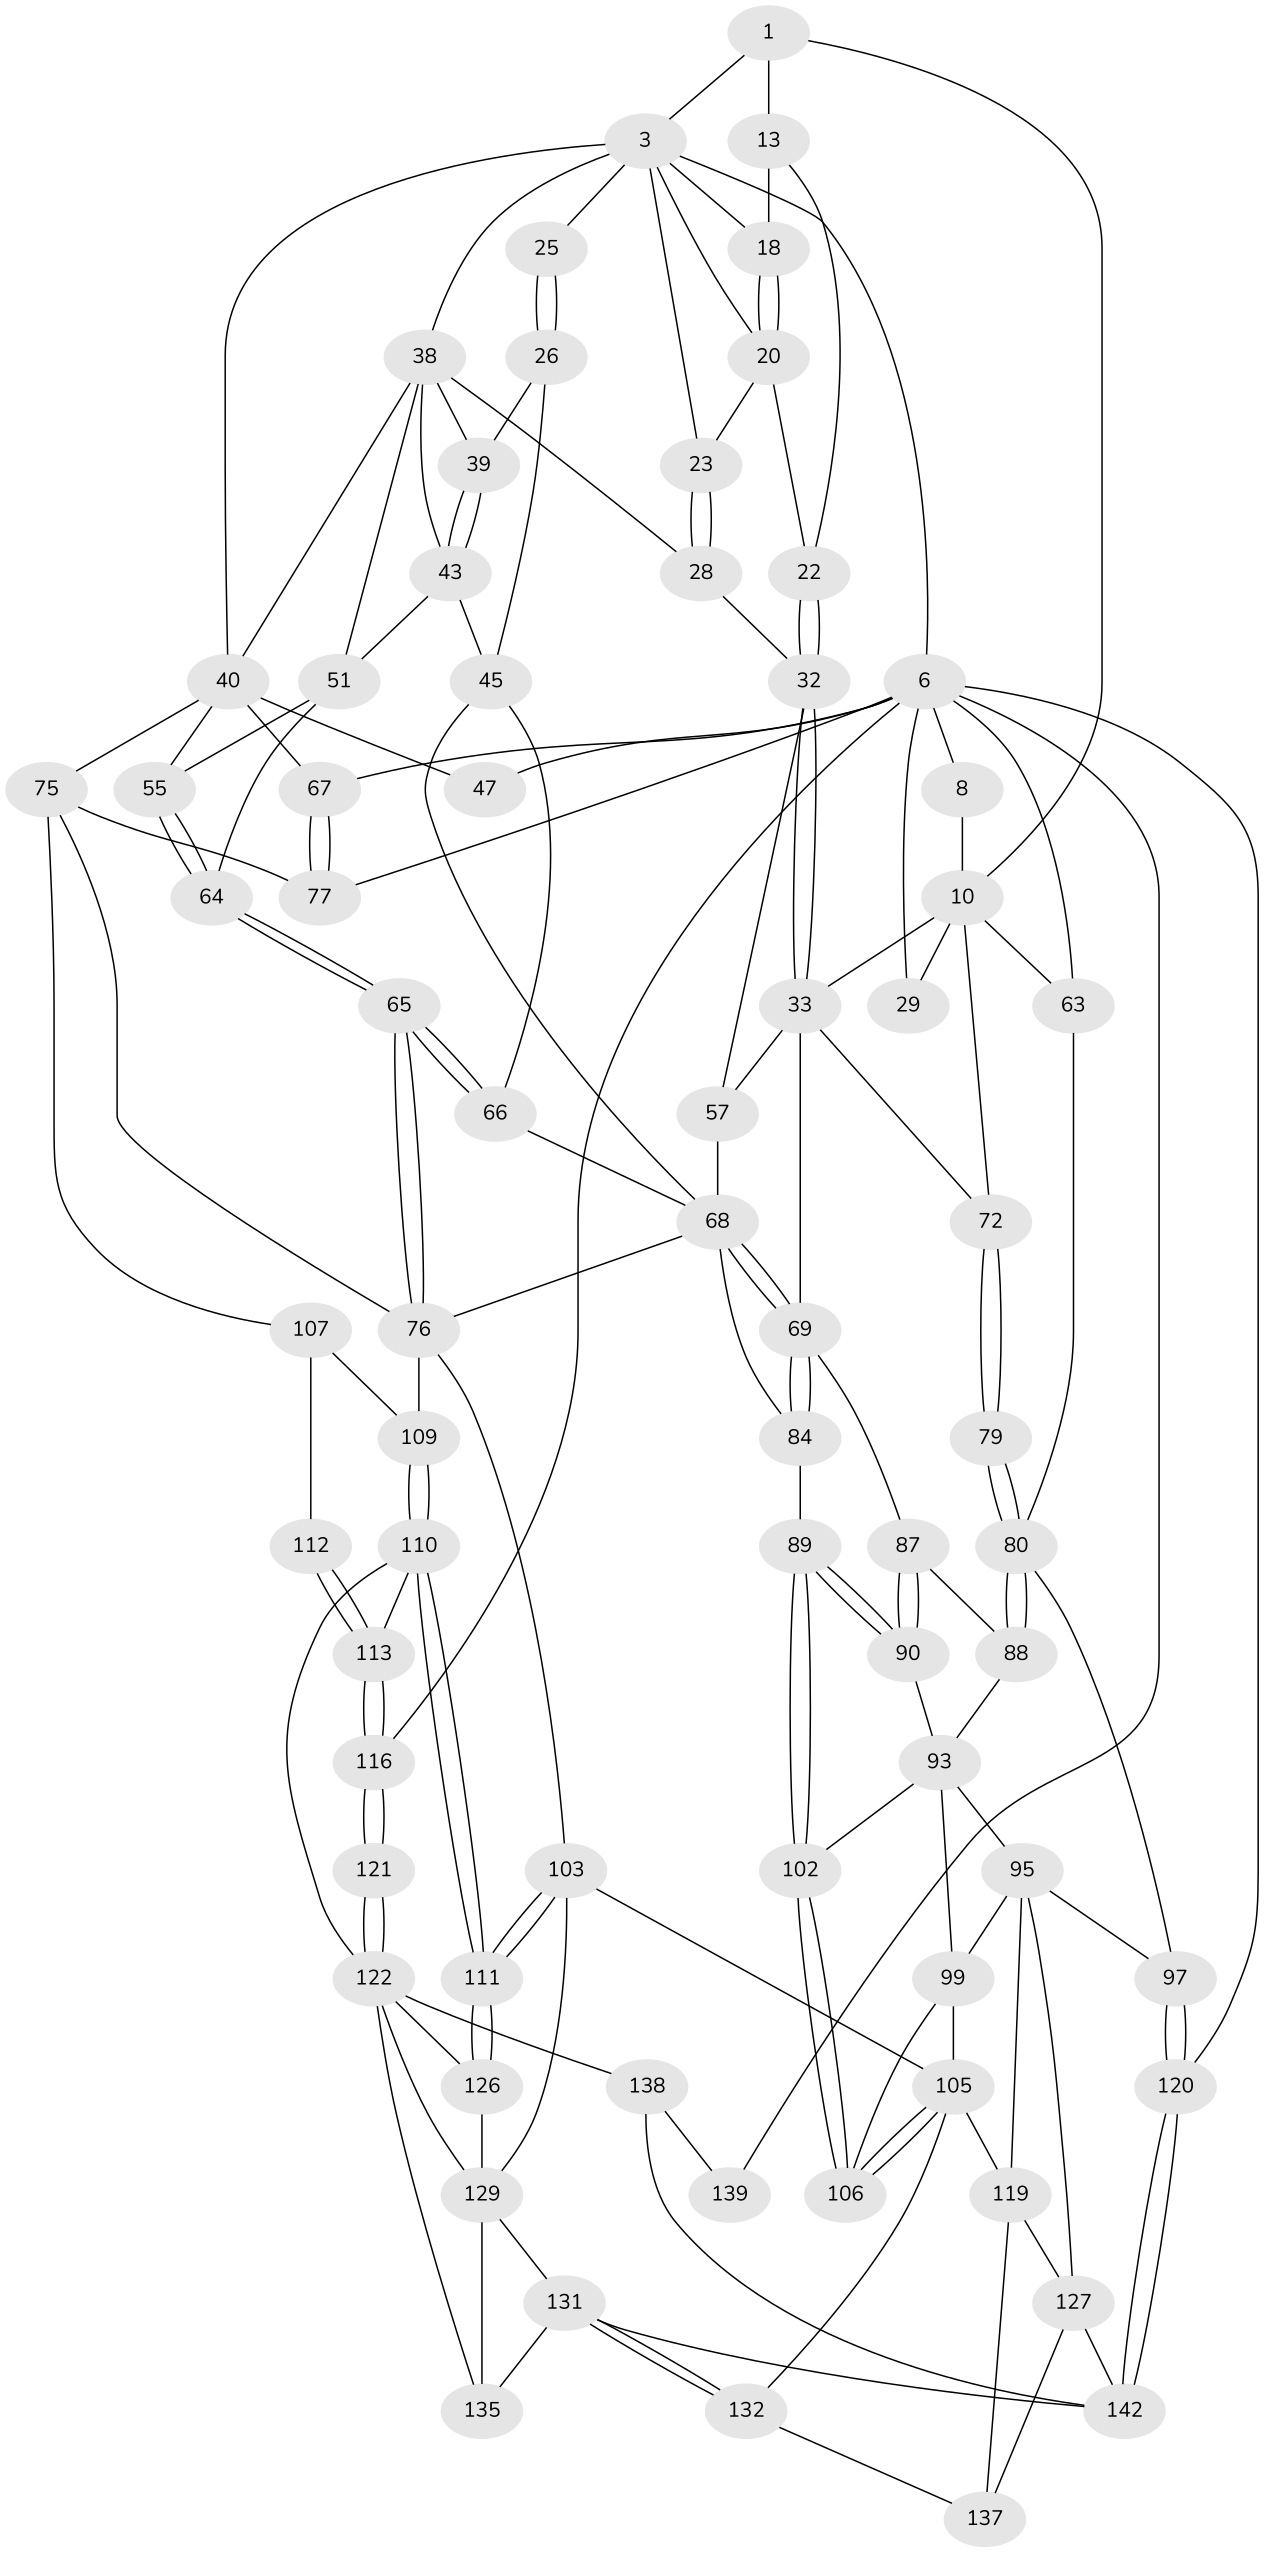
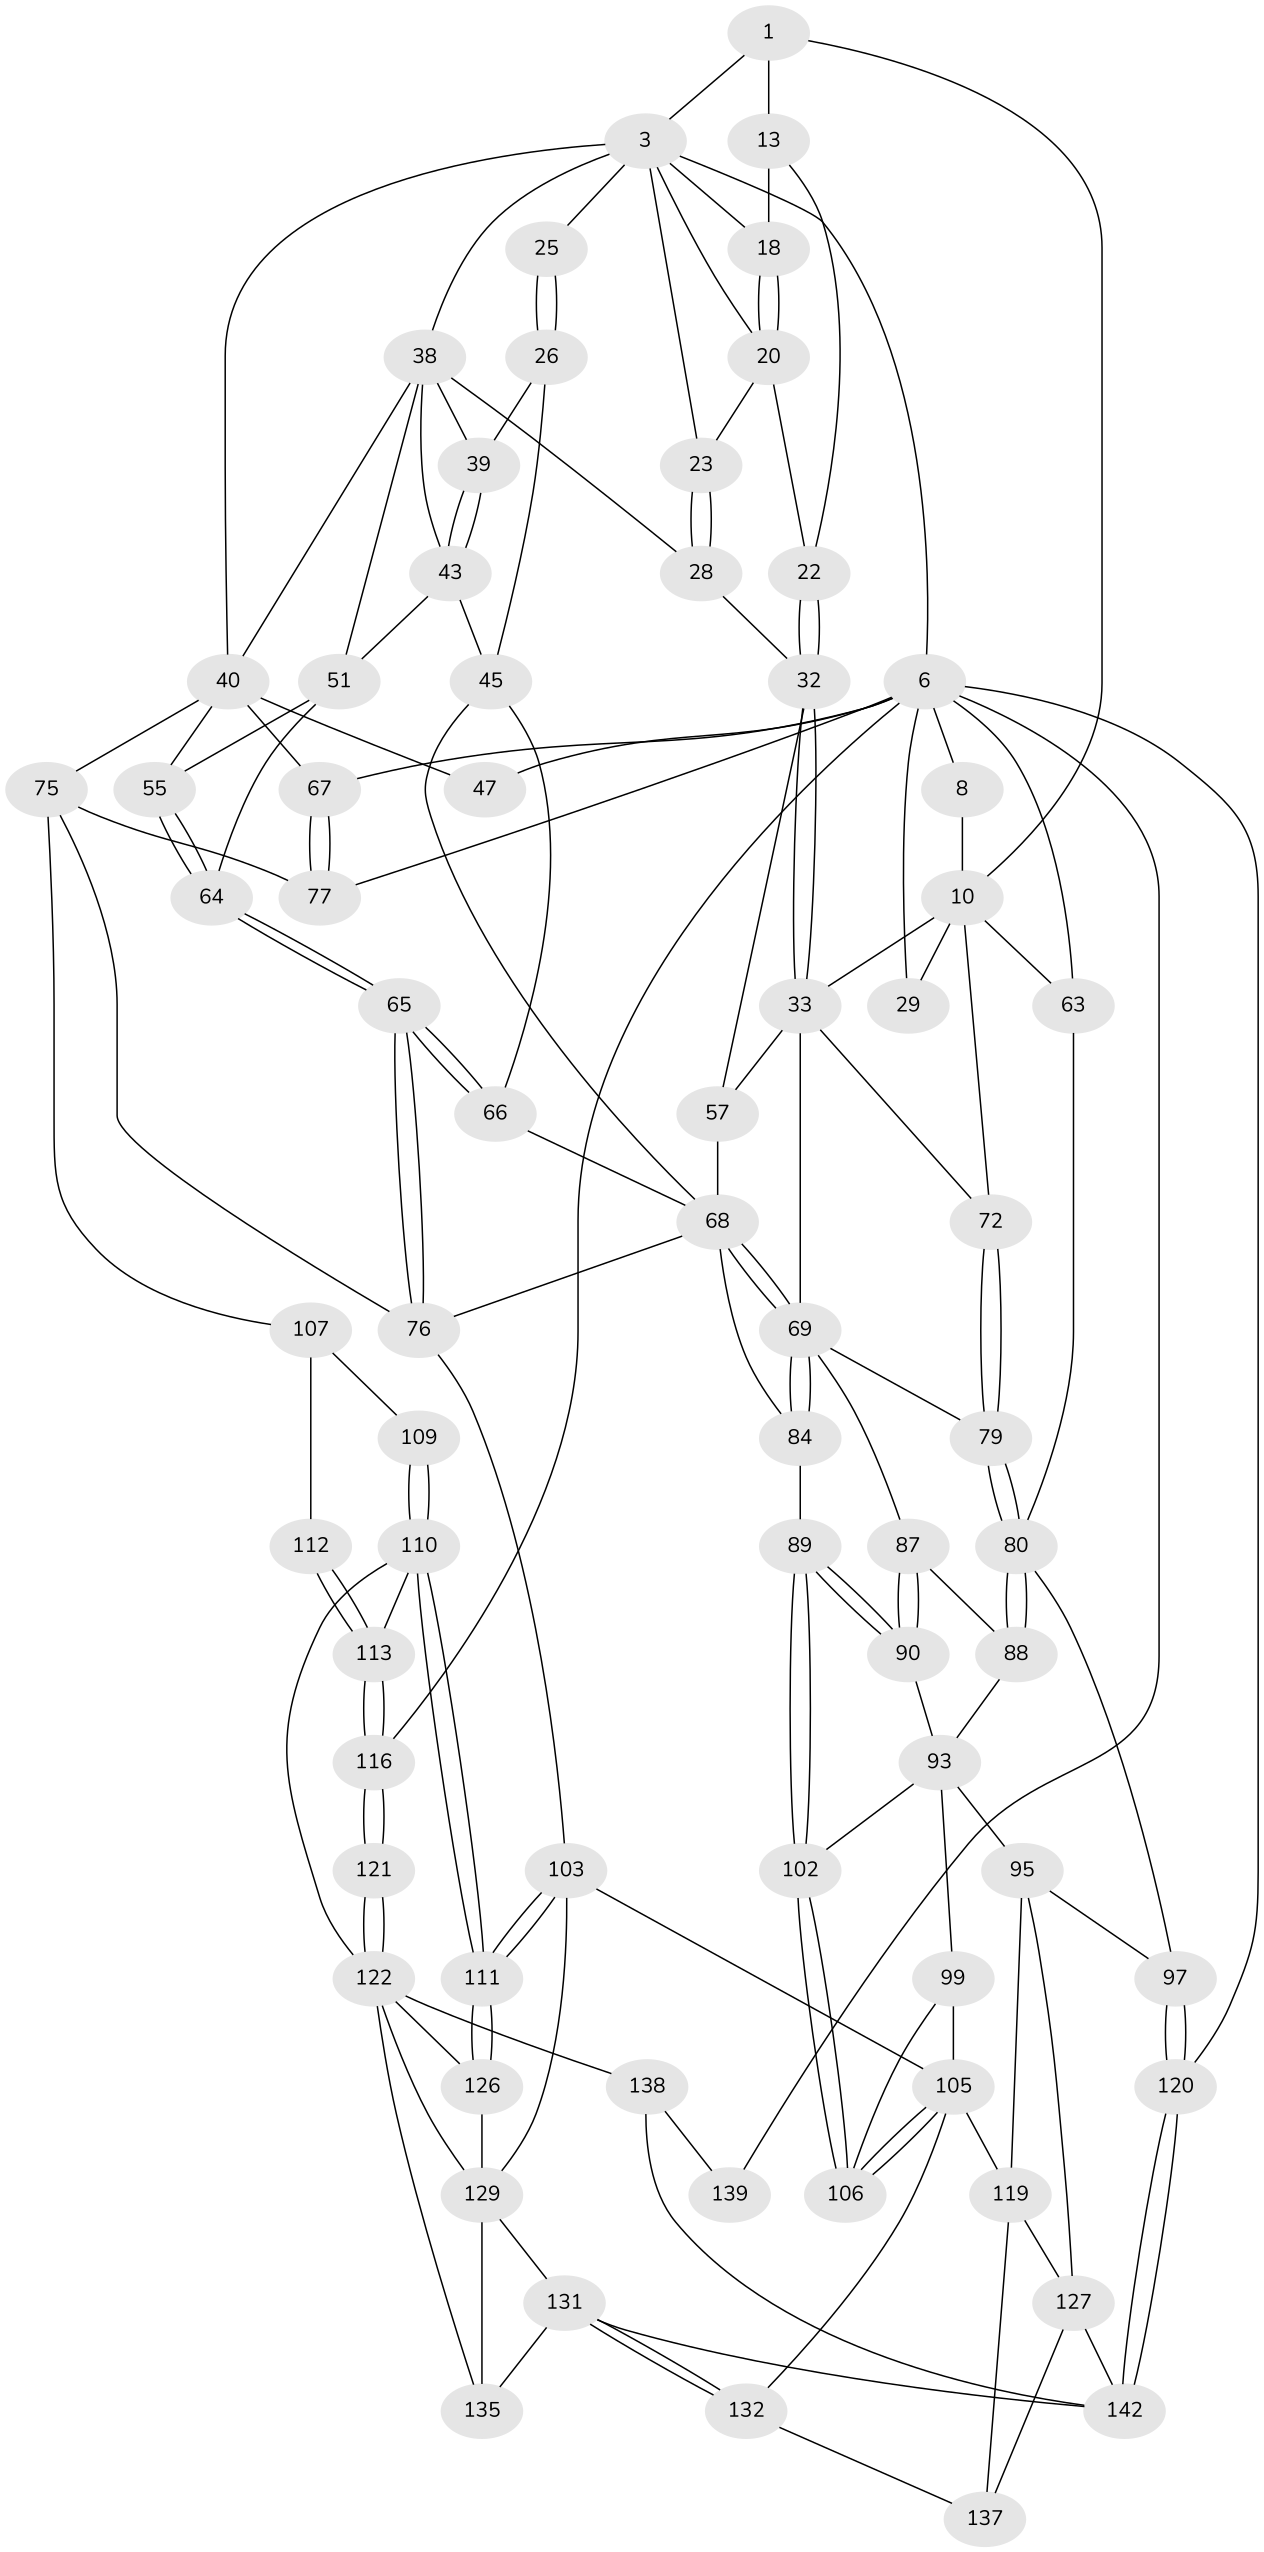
edge "76" -- "109": removed
edge "69" -- "79": added
edge "95" -- "99": removed
